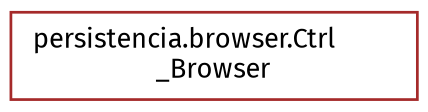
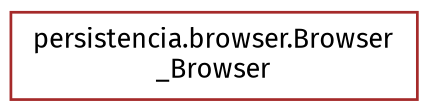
node "persistencia.browser.Ctrl _Browser": label "persistencia.browser.Ctrl _Browser" -> "persistencia.browser.Browser _Browser"
